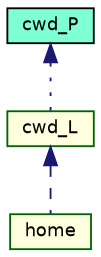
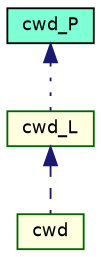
node "home": label "home" -> "cwd"
